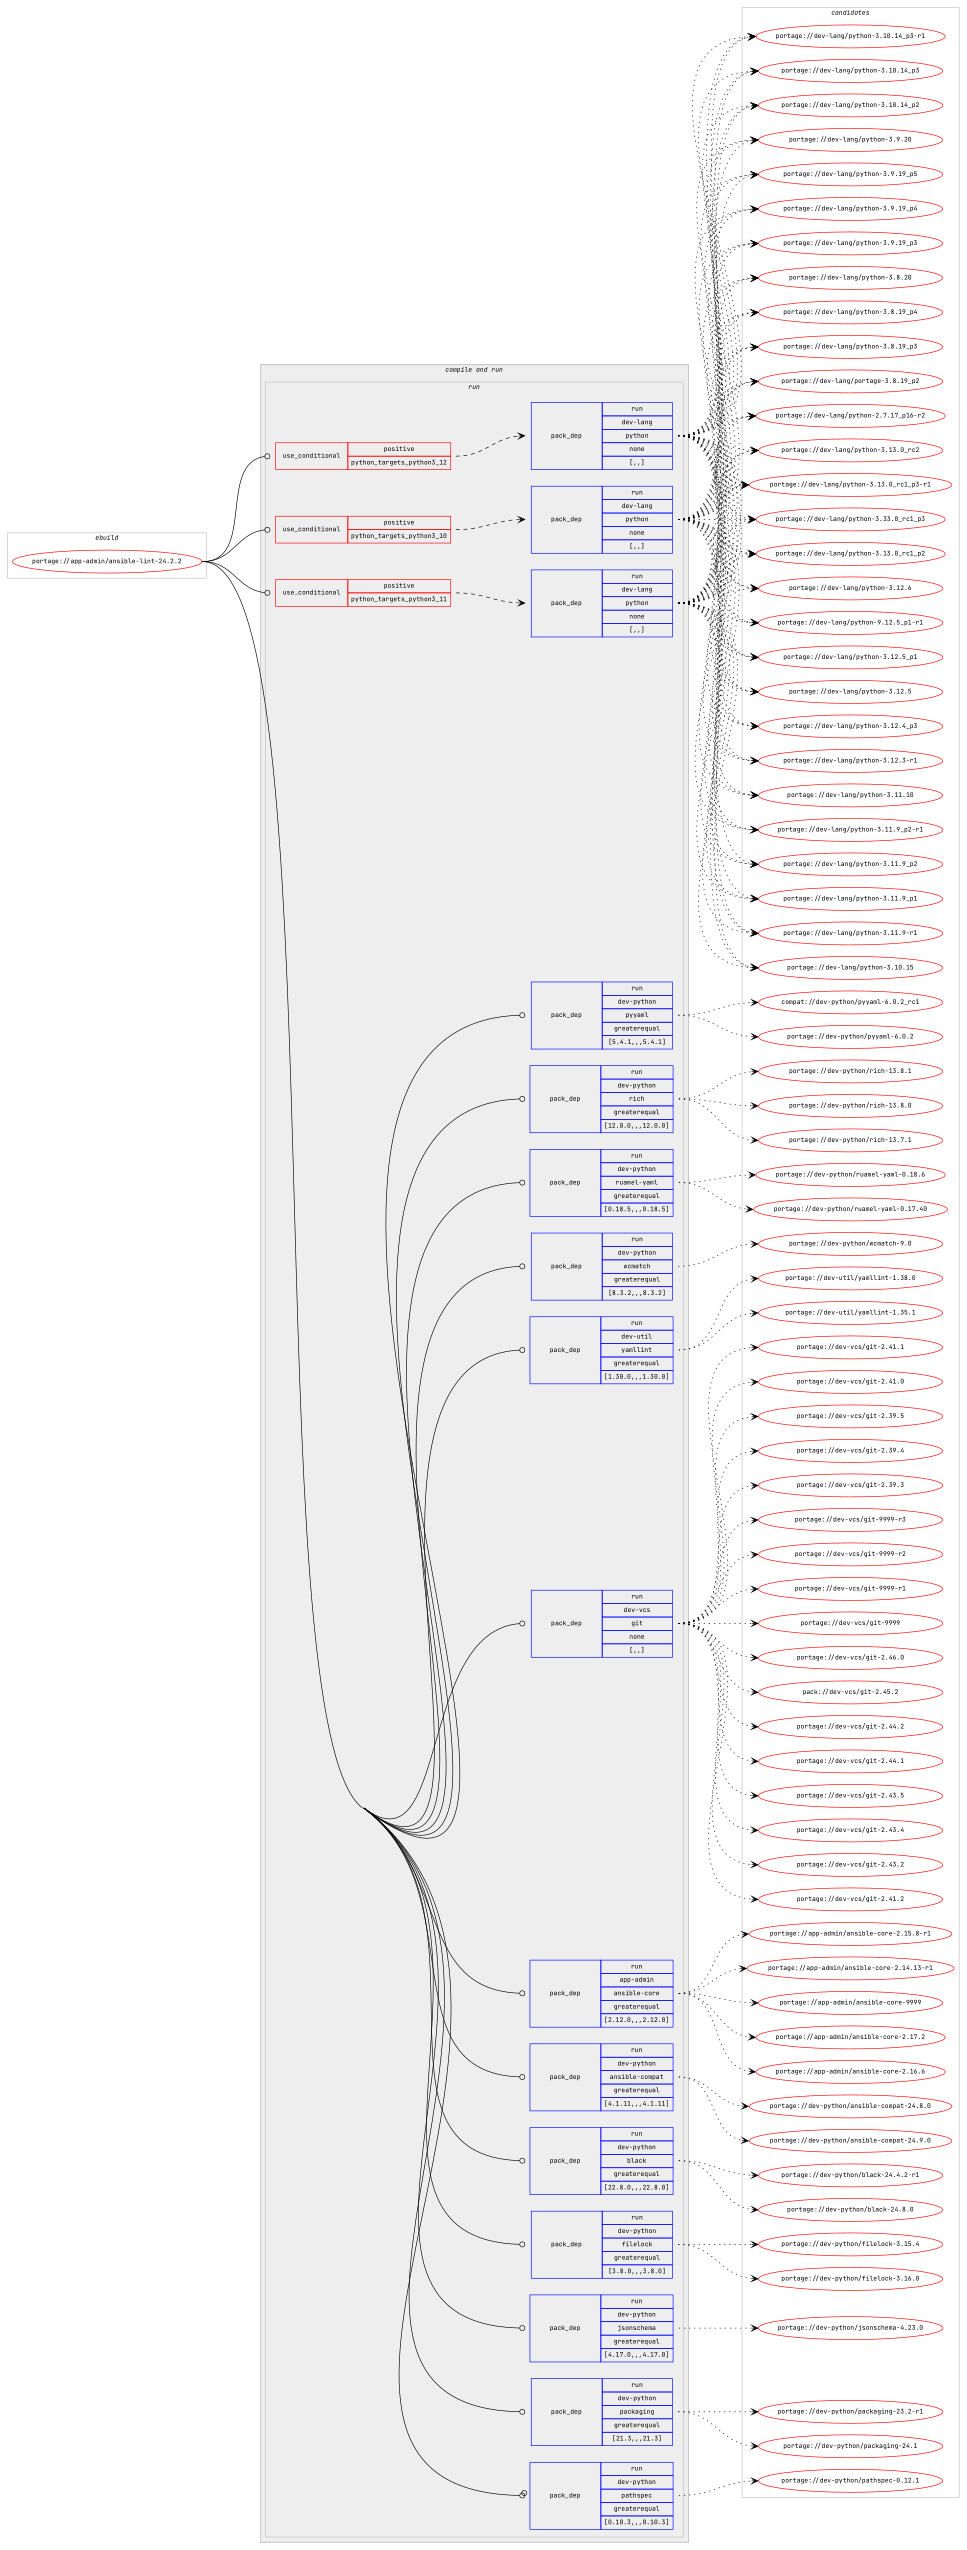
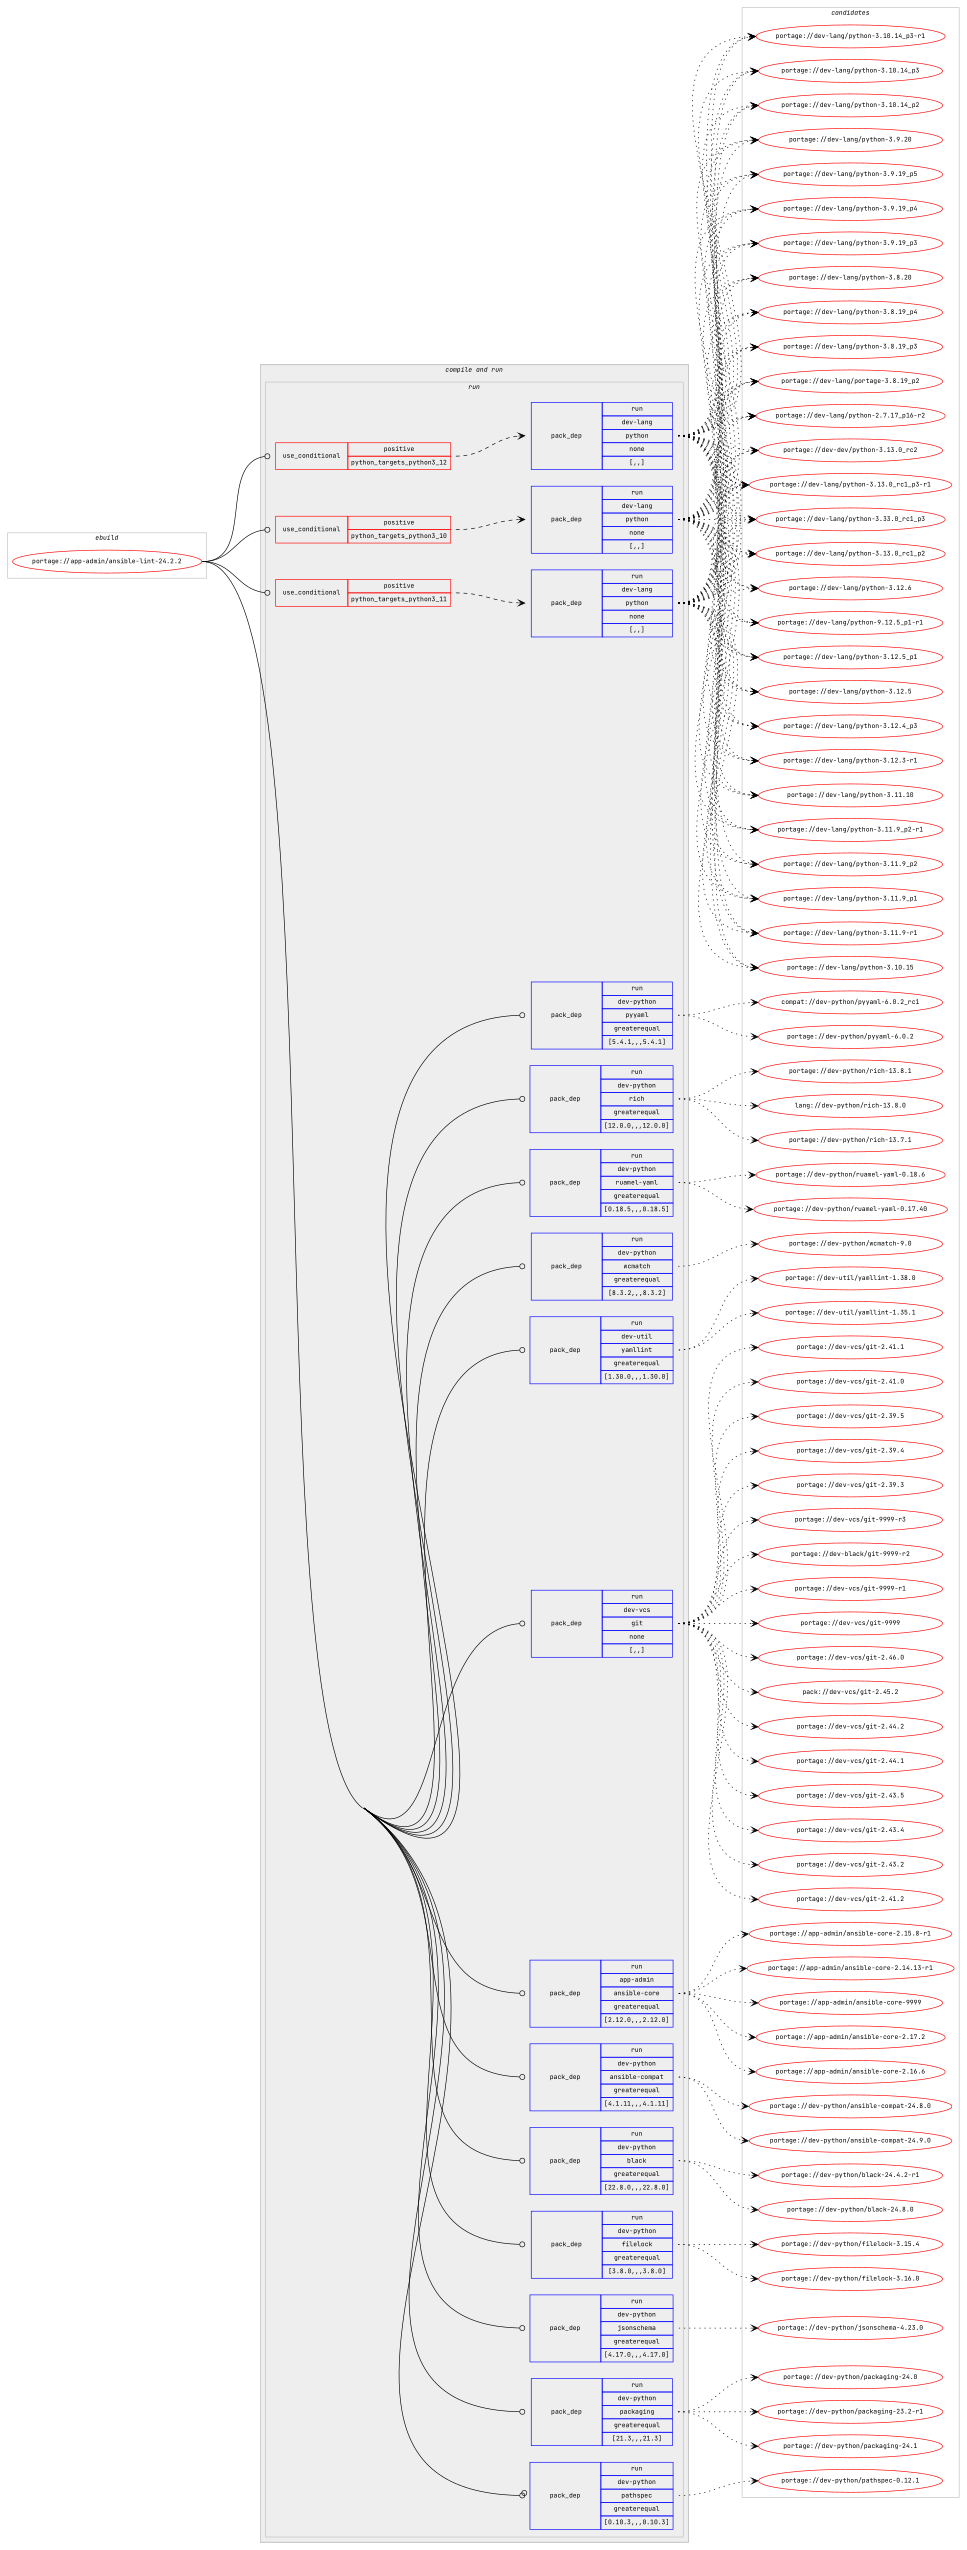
node "portage://dev-lang/python-3.13.0_rc2": label "portage://dev-lang/python-3.13.0_rc2" -> "portage://dev-dev/python-3.13.0_rc2"
node "portage://dev-python/rich-13.8.0": label "portage://dev-python/rich-13.8.0" -> "lang://dev-python/rich-13.8.0"
node "portage://dev-vcs/git-9999-r2": label "portage://dev-vcs/git-9999-r2" -> "portage://dev-black/git-9999-r2"
node "portage://dev-python/packaging-24.0": added
